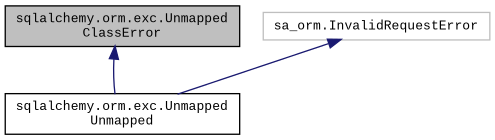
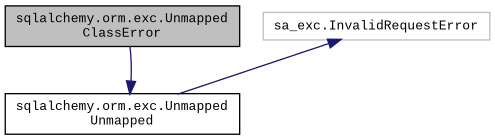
node "sa_orm.InvalidRequestError": label "sa_orm.InvalidRequestError" -> "sa_exc.InvalidRequestError"
edge "sqlalchemy.orm.exc.Unmapped Unmapped" -> "sqlalchemy.orm.exc.Unmapped ClassError": reversed
